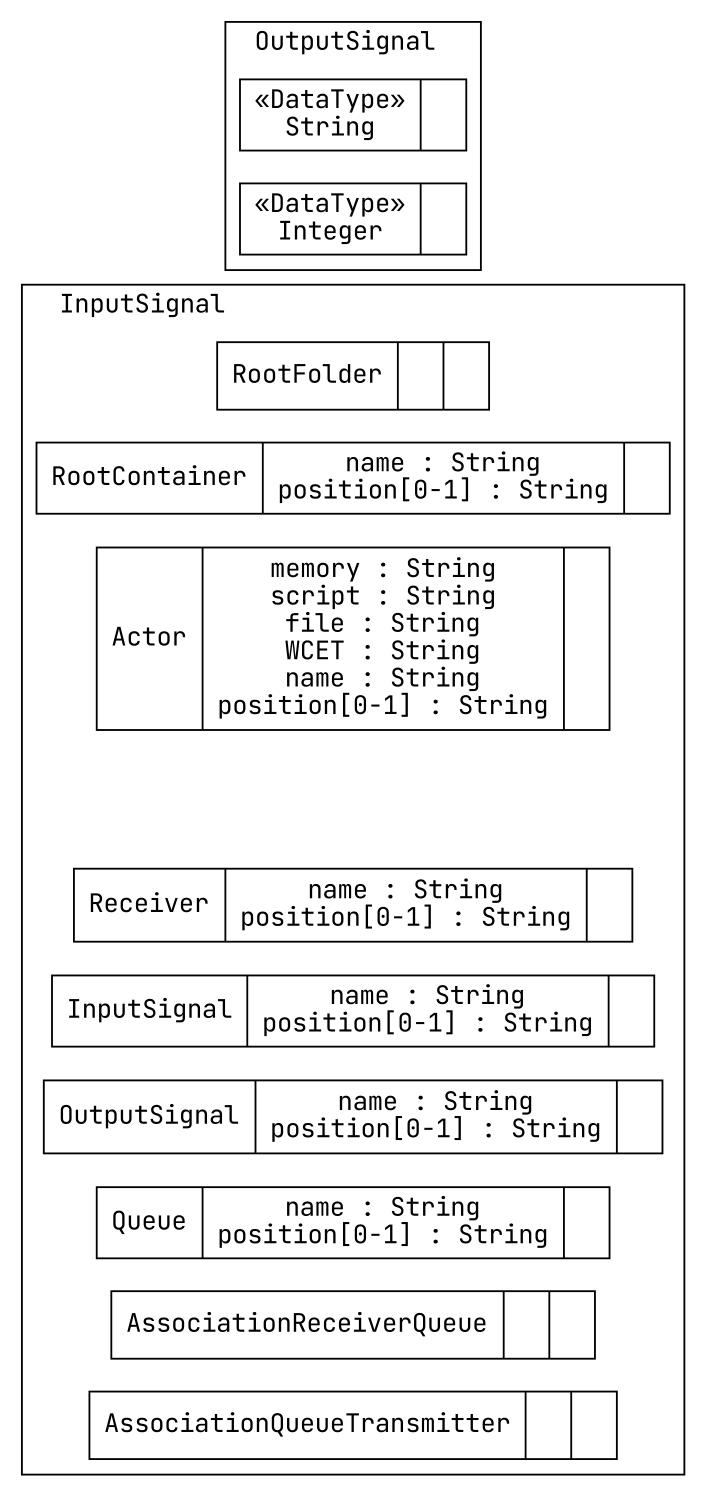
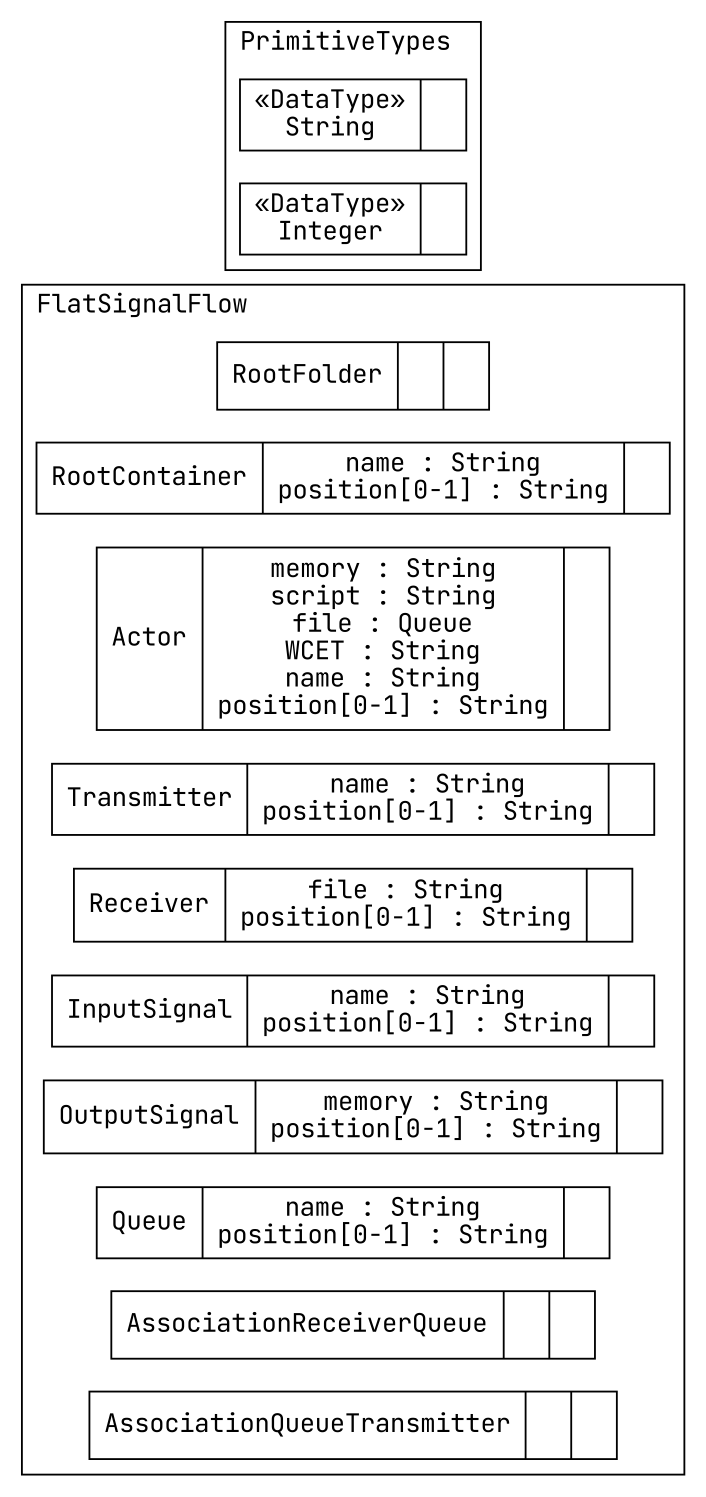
cluster "OutputSignal": label "OutputSignal" -> "PrimitiveTypes"
cluster "InputSignal": label "InputSignal" -> "FlatSignalFlow"
node "Actor": text "file : String" -> "file : Queue"
node "Transmitter": added
node "Receiver": text "name : String" -> "file : String"
node "OutputSignal": text "name : String" -> "memory : String"
